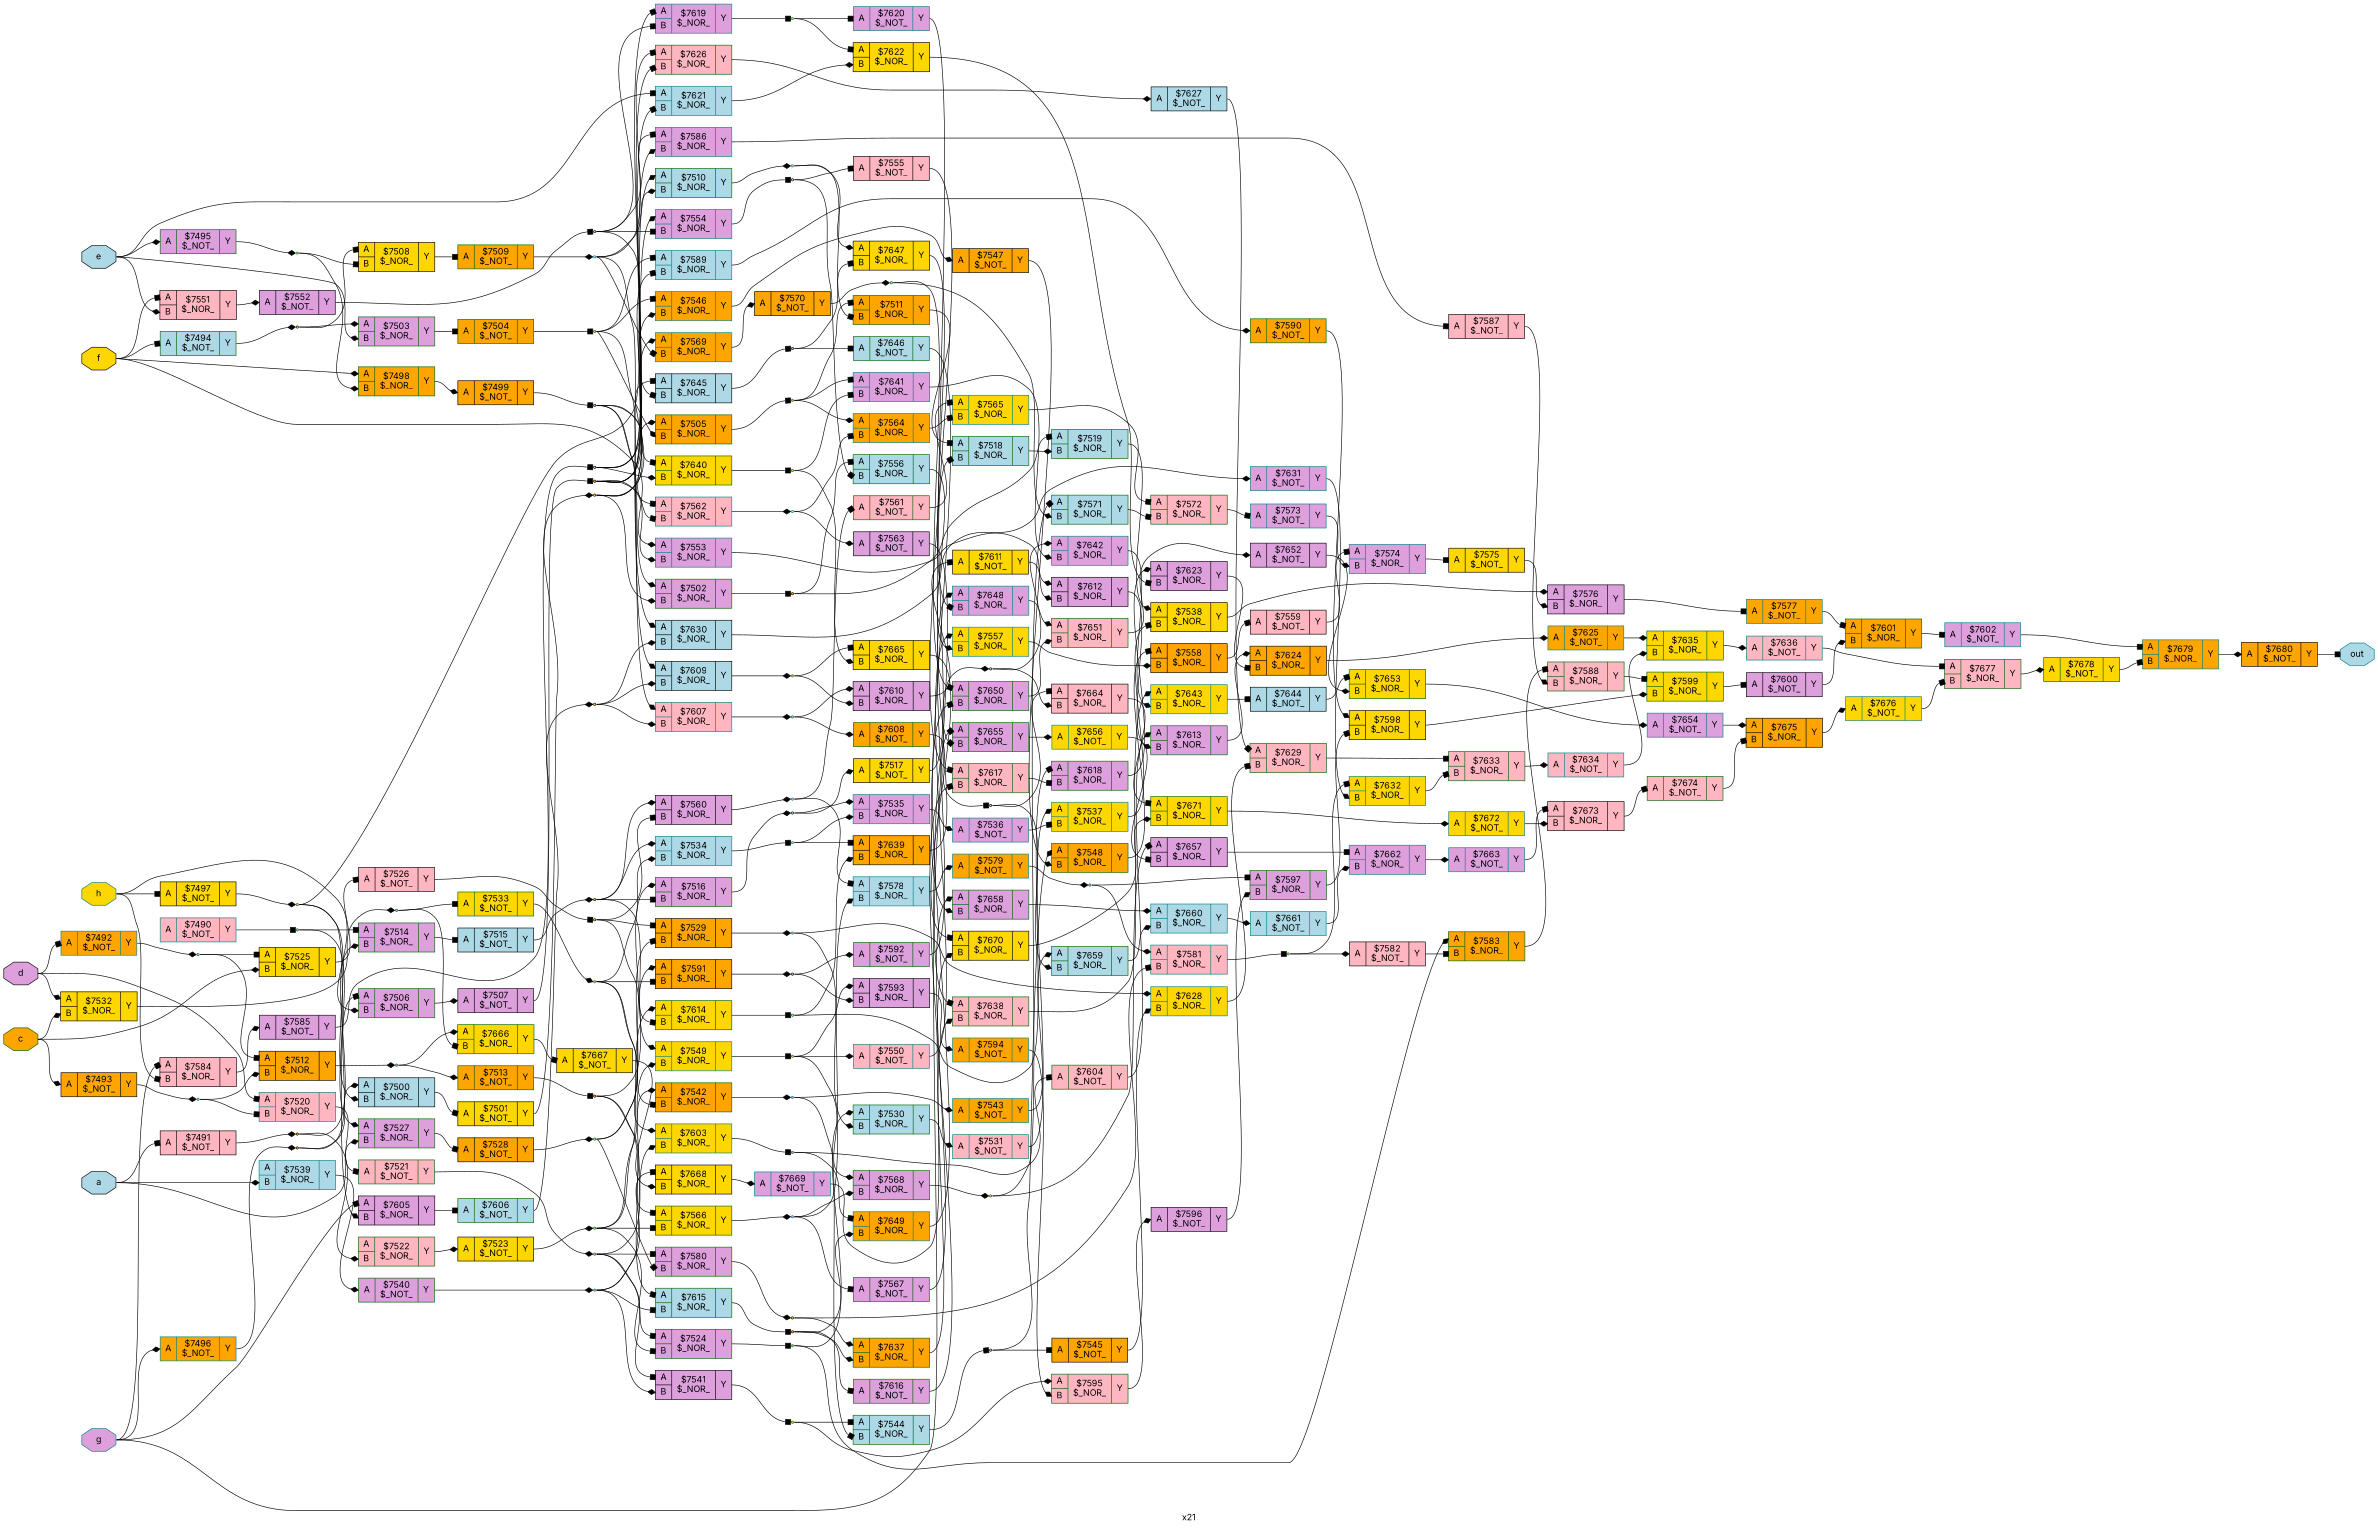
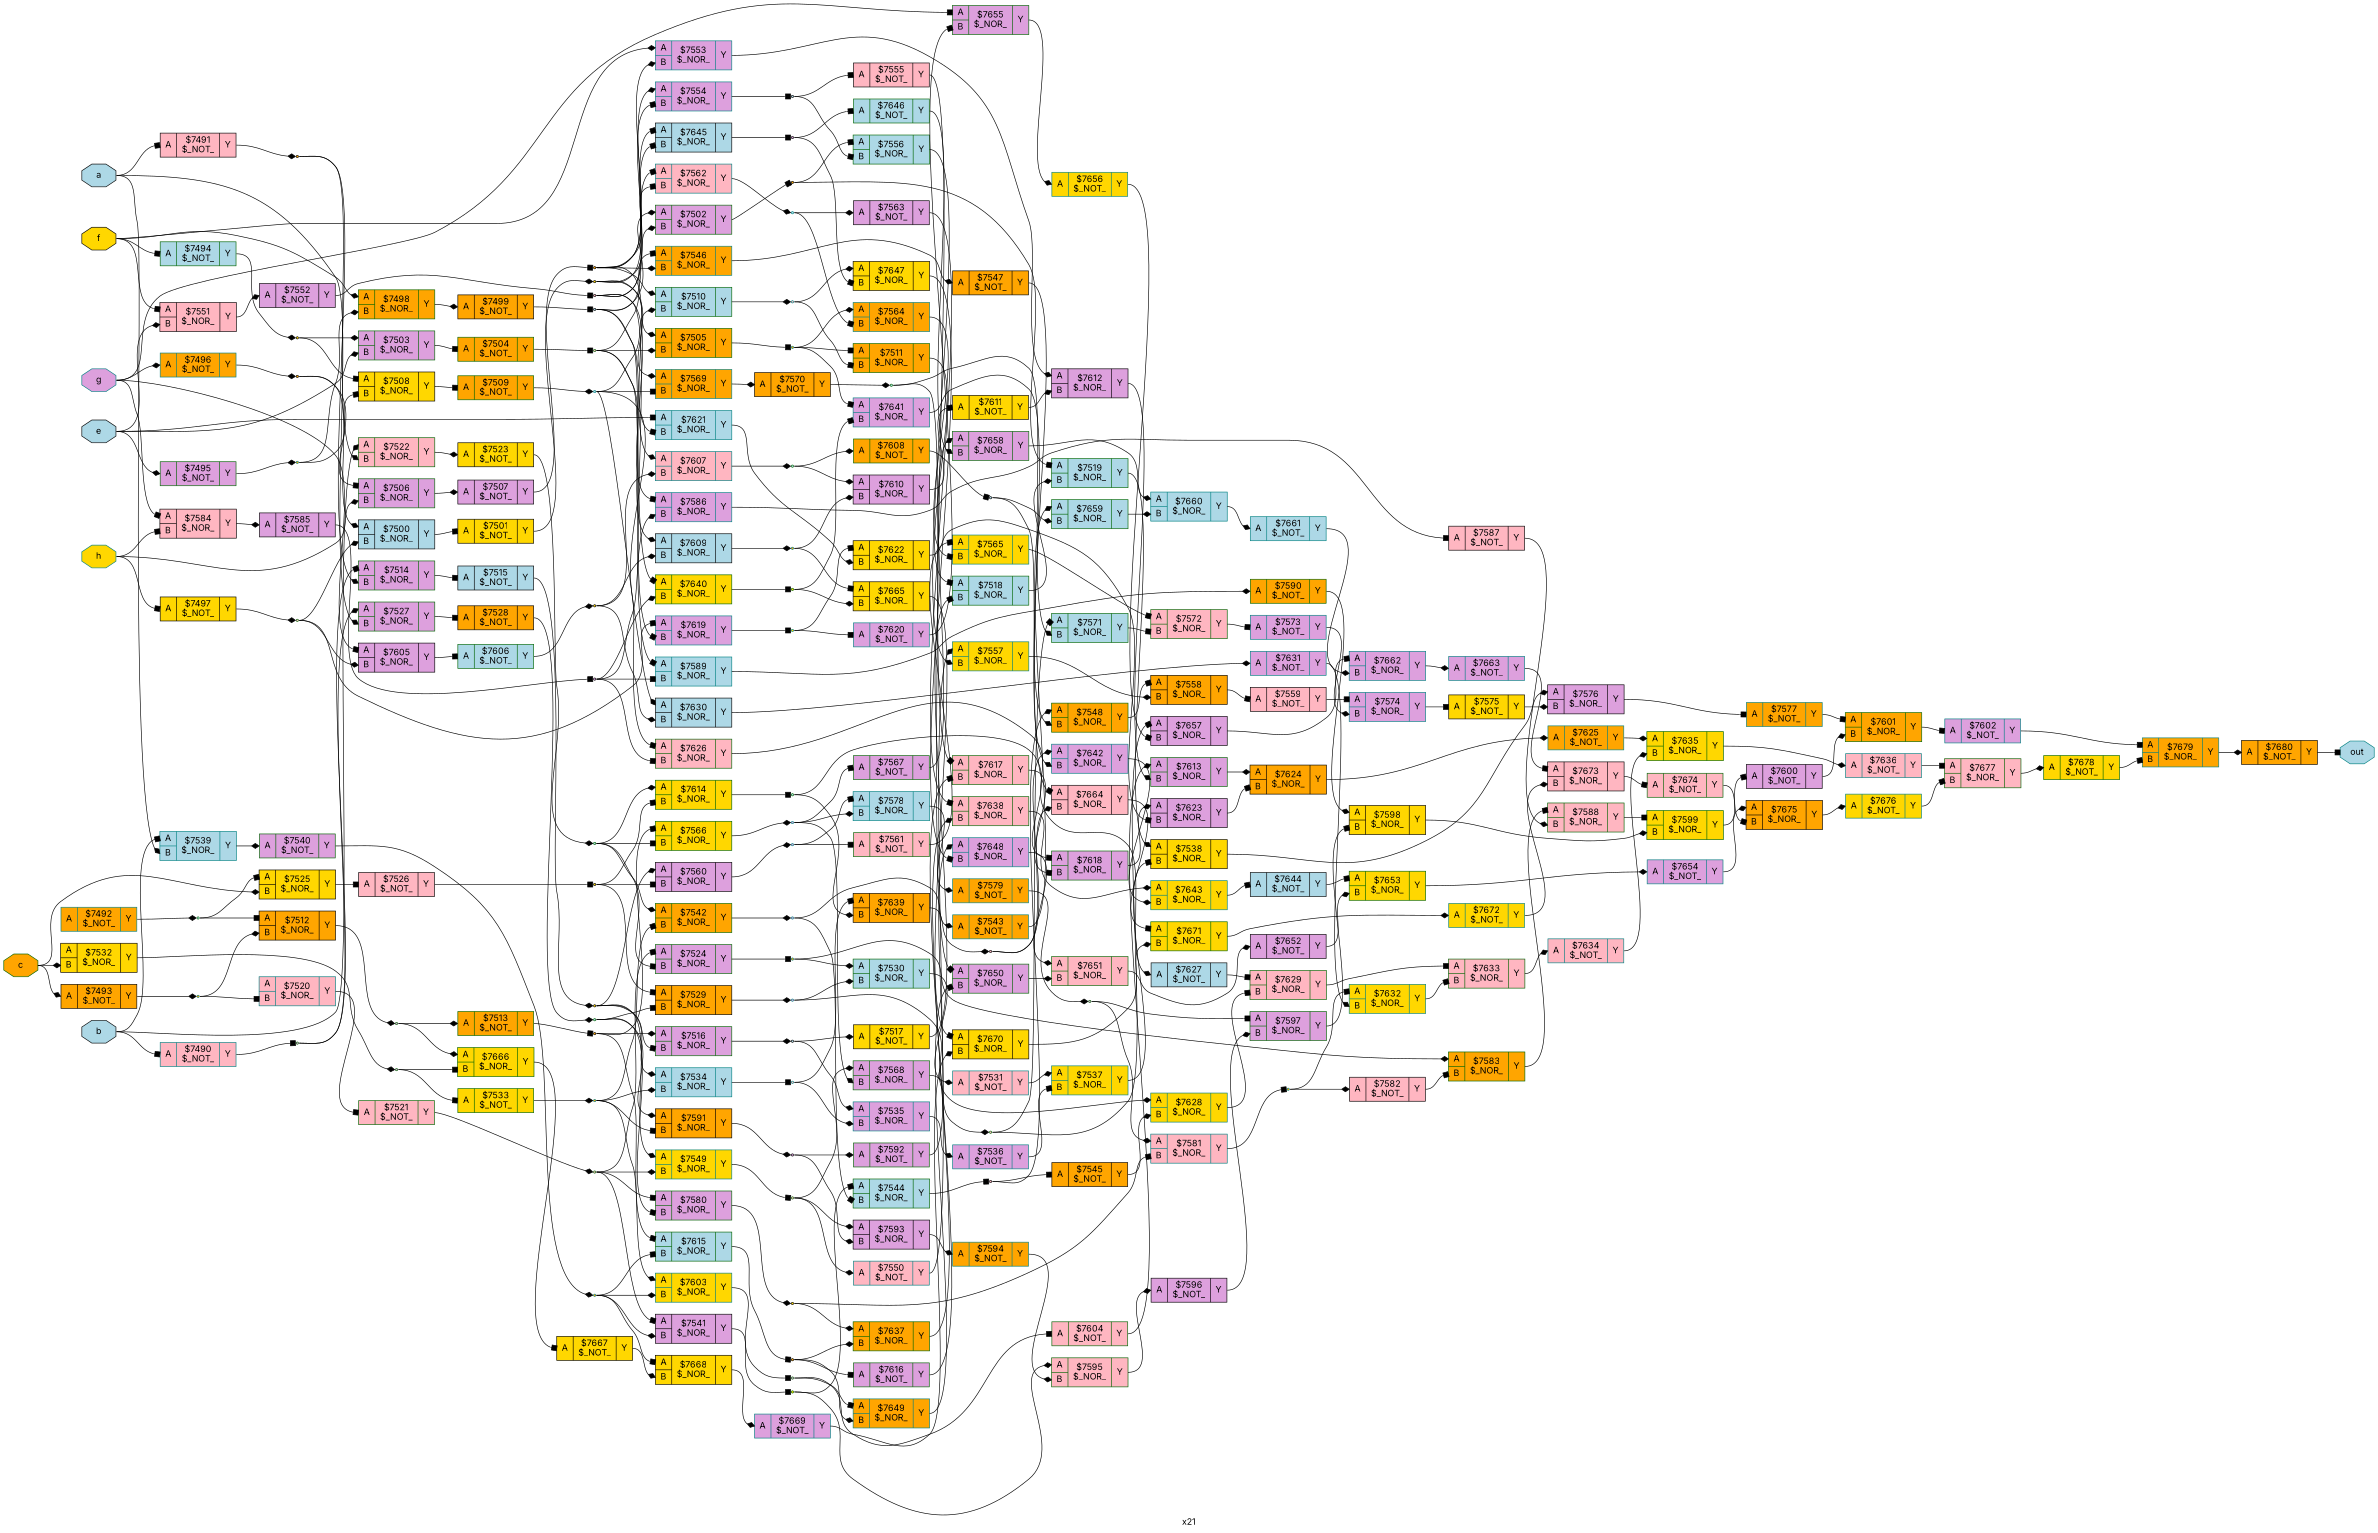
node "d": removed
node "b": added
